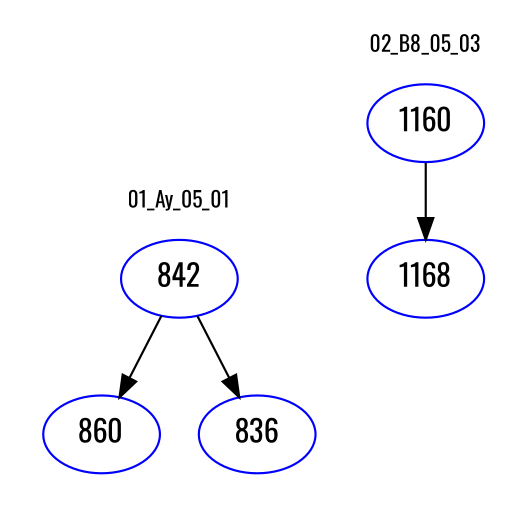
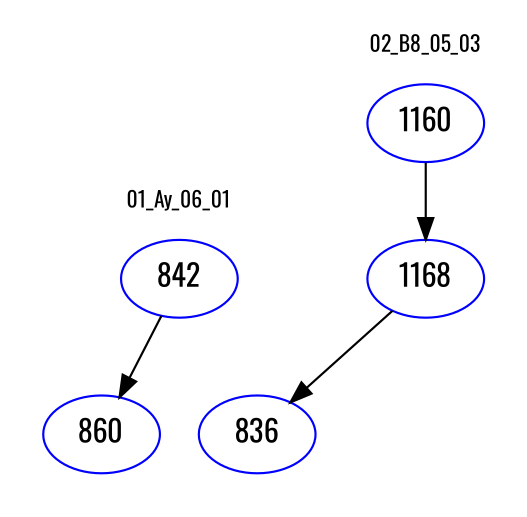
cluster "01_Ay_05_01": label "01_Ay_05_01" -> "01_Ay_06_01"
edge "842" -> "836": now "1168" -> "836"
